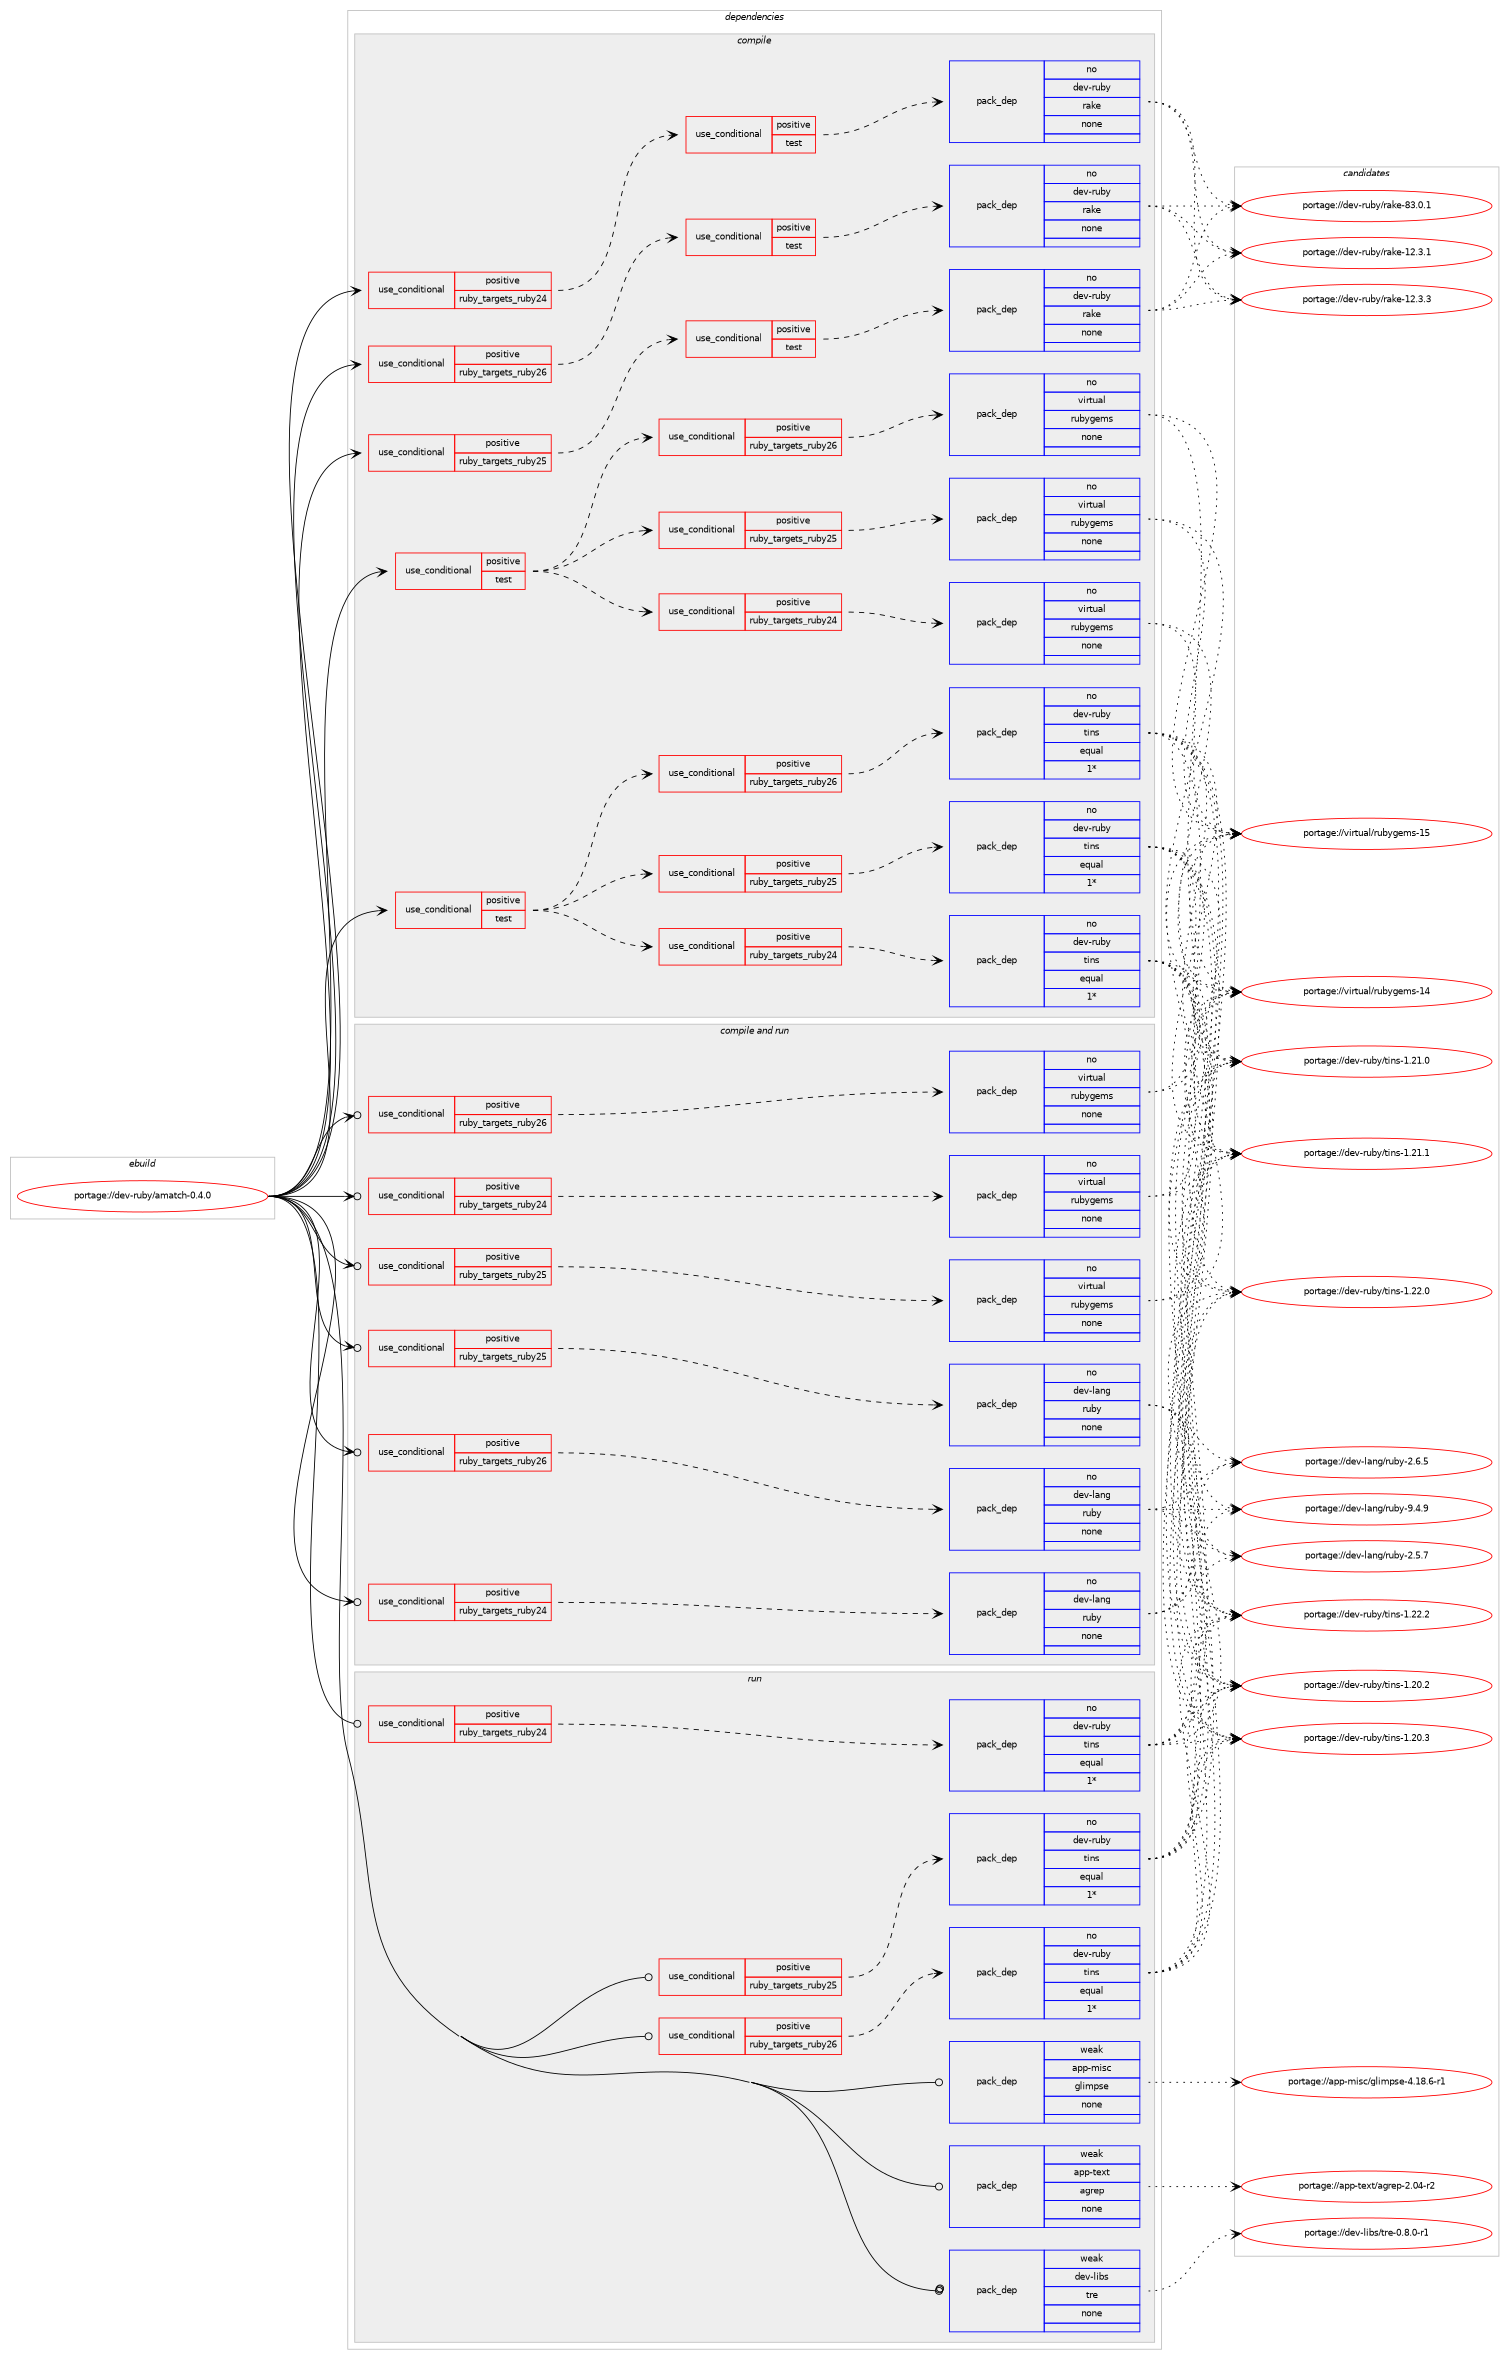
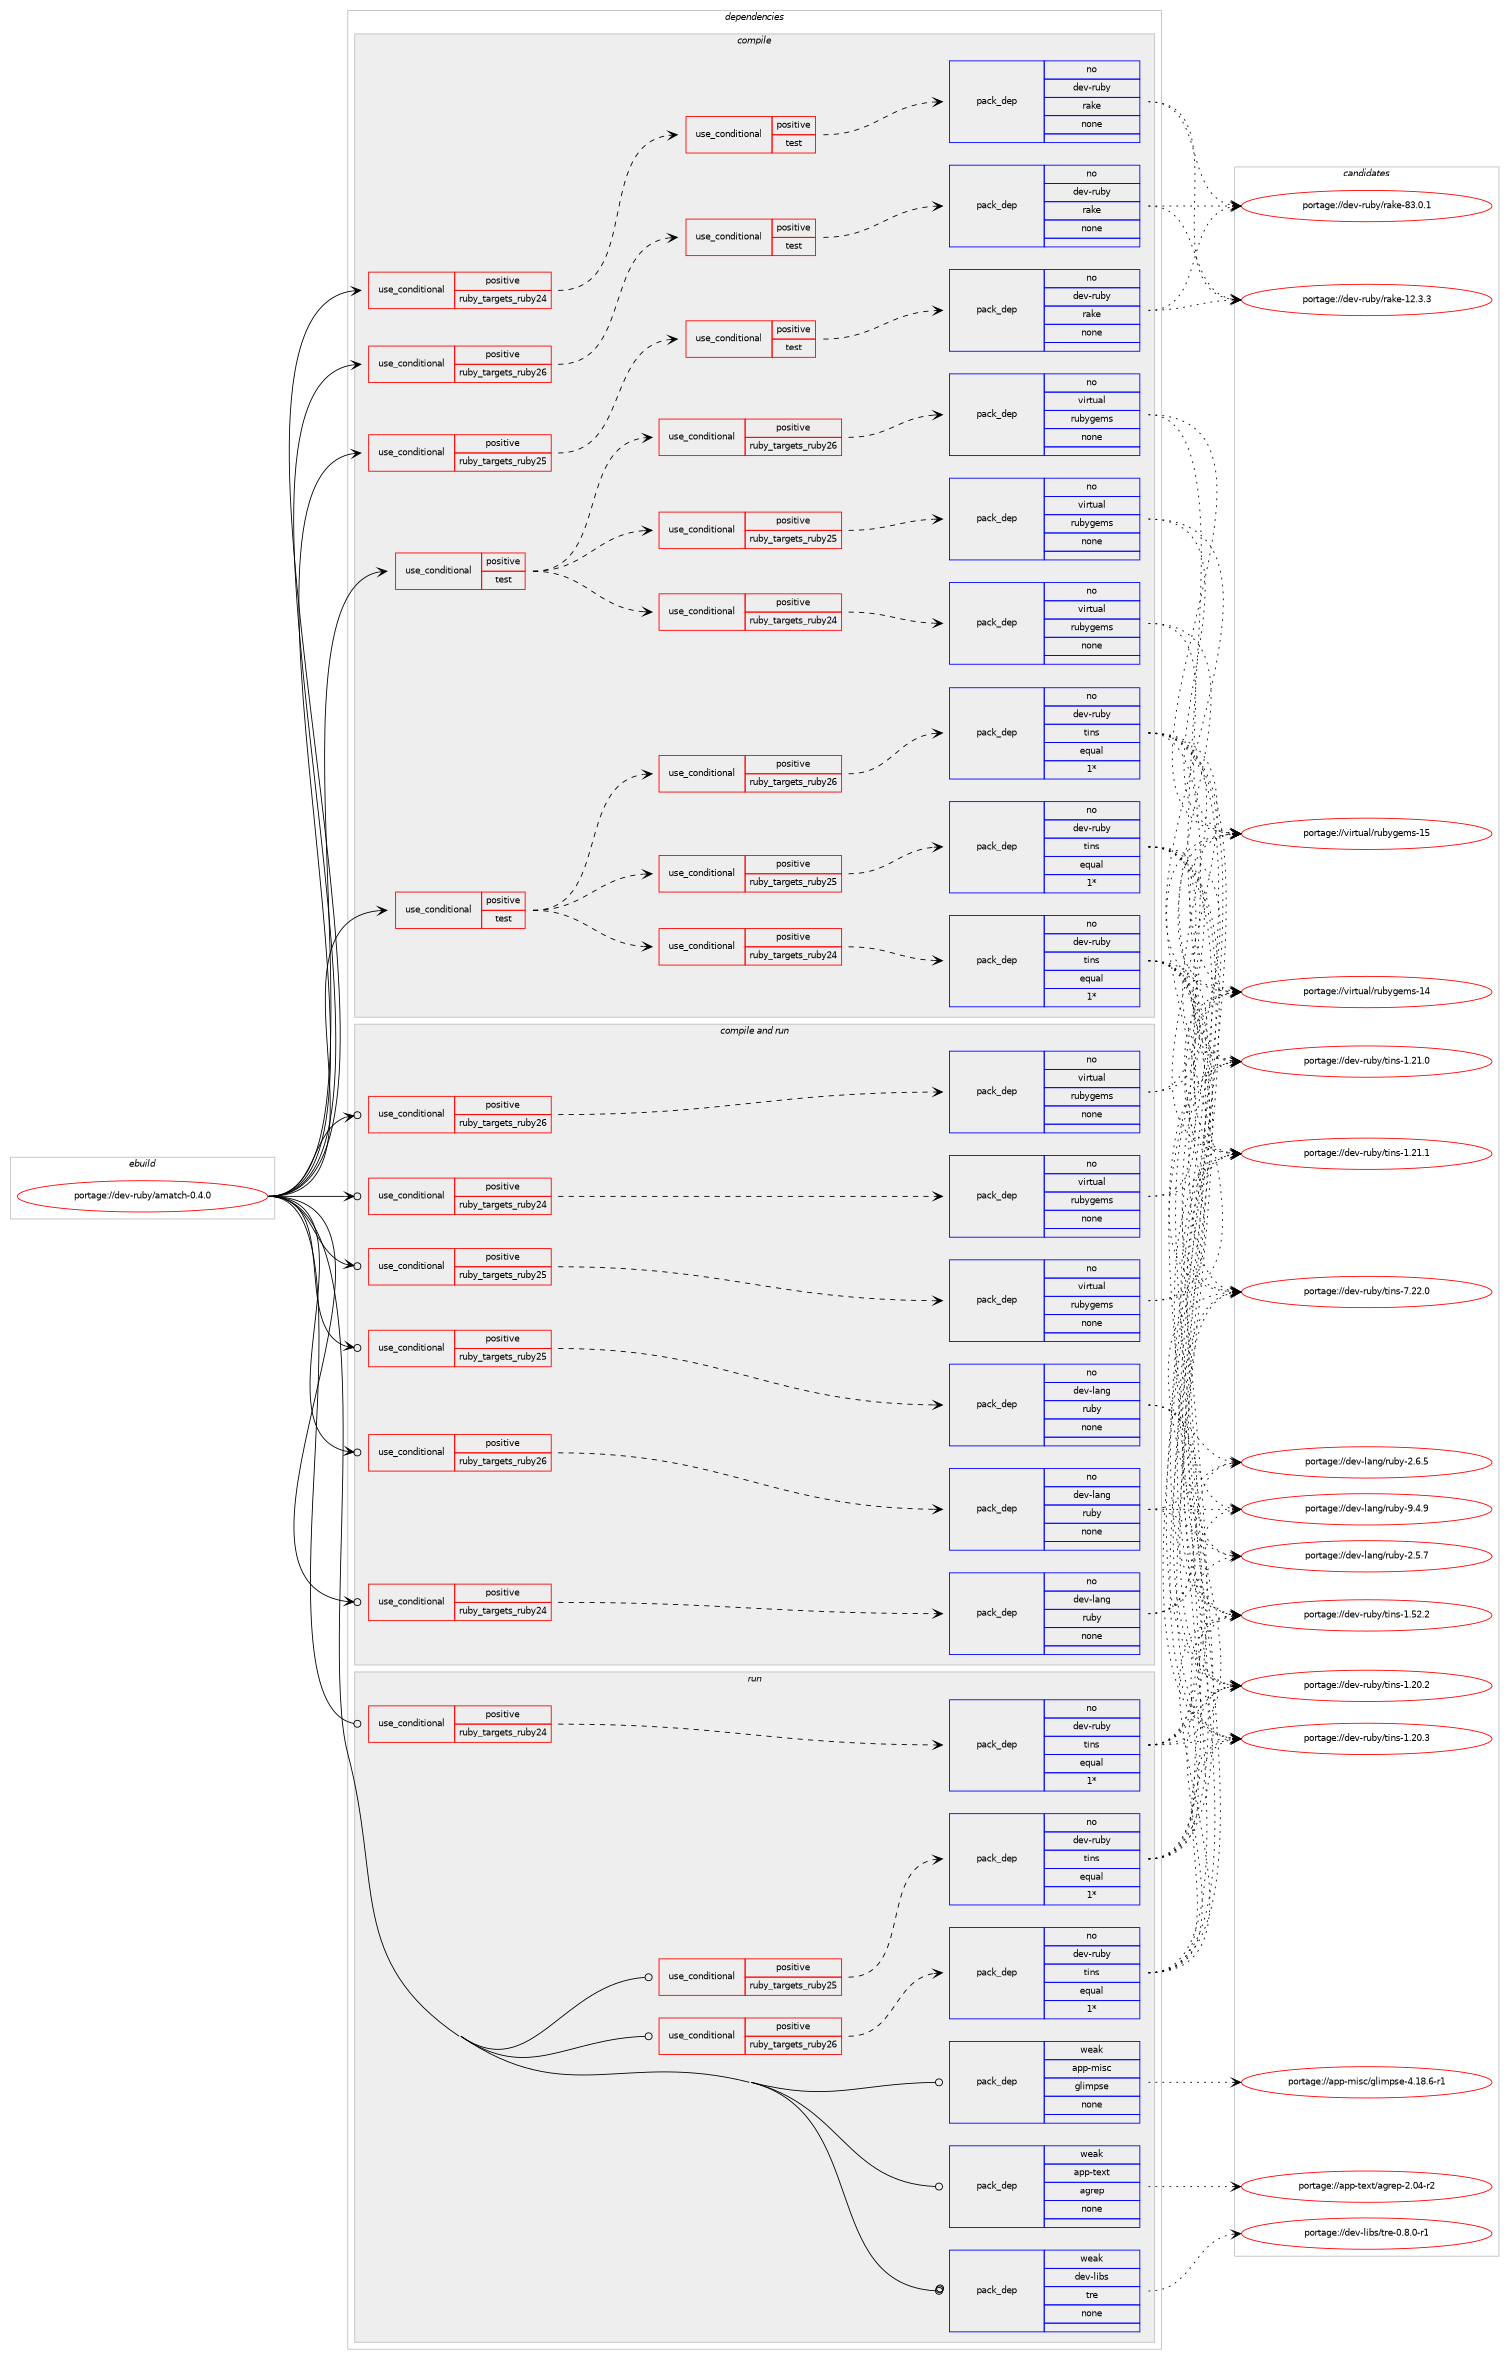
node "portage://dev-ruby/rake-12.3.1": removed
node "portage://dev-ruby/tins-1.22.0": label "portage://dev-ruby/tins-1.22.0" -> "portage://dev-ruby/tins-7.22.0"
node "portage://dev-ruby/tins-1.22.2": label "portage://dev-ruby/tins-1.22.2" -> "portage://dev-ruby/tins-1.52.2"
